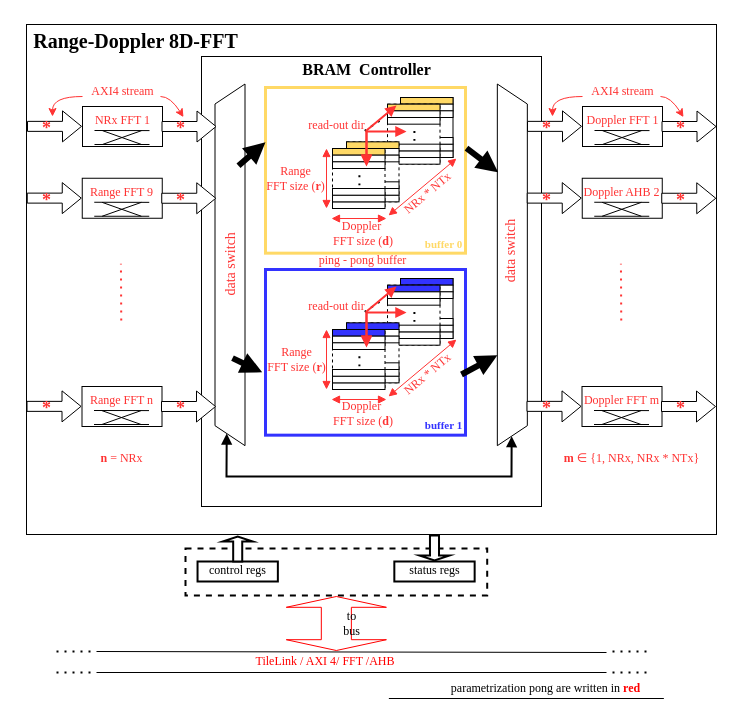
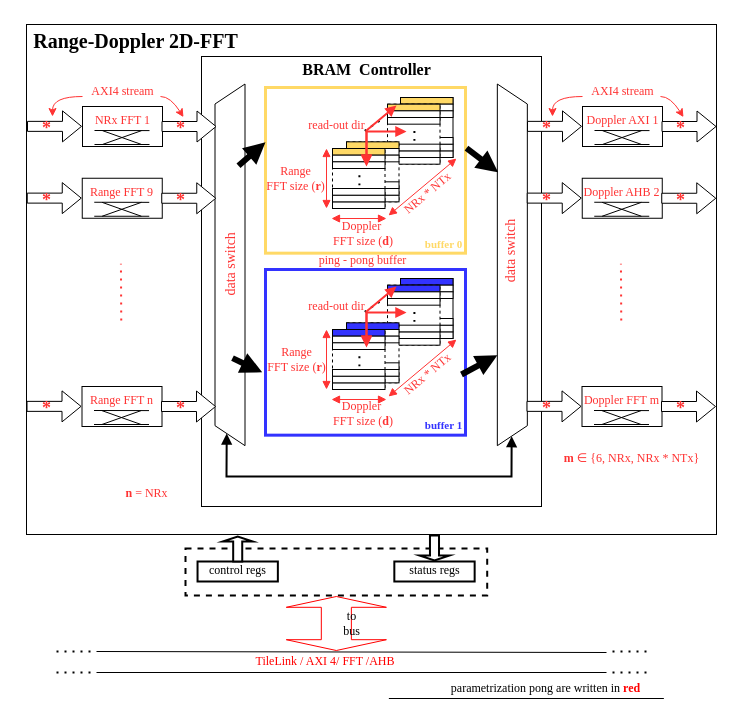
node "Range-Doppler 8D-FFT": label "Range-Doppler 8D-FFT" -> "Range-Doppler 2D-FFT"
node "Doppler FFT 1": label "Doppler FFT 1" -> "Doppler AXI 1"
node "n = NRx": moved (122, 458) -> (147, 493)
node "m ∈ {1, NRx, NRx * NTx}": label "m ∈ {1, NRx, NRx * NTx}" -> "m ∈ {6, NRx, NRx * NTx}"
